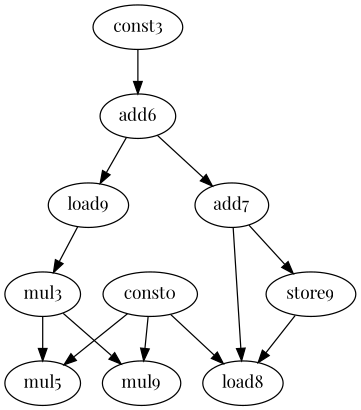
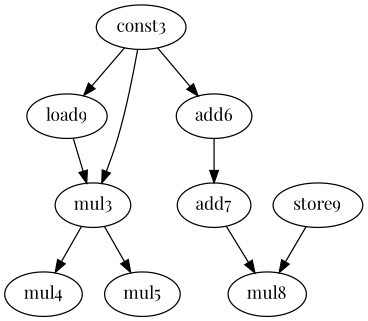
edge "const3" -> "mul3": added
edge "add6" -> "load9": now "const3" -> "load9"
edge "add7" -> "store9": removed
node "const0": removed
node "mul9": label "mul9" -> "mul4"
node "load8": label "load8" -> "mul8"
